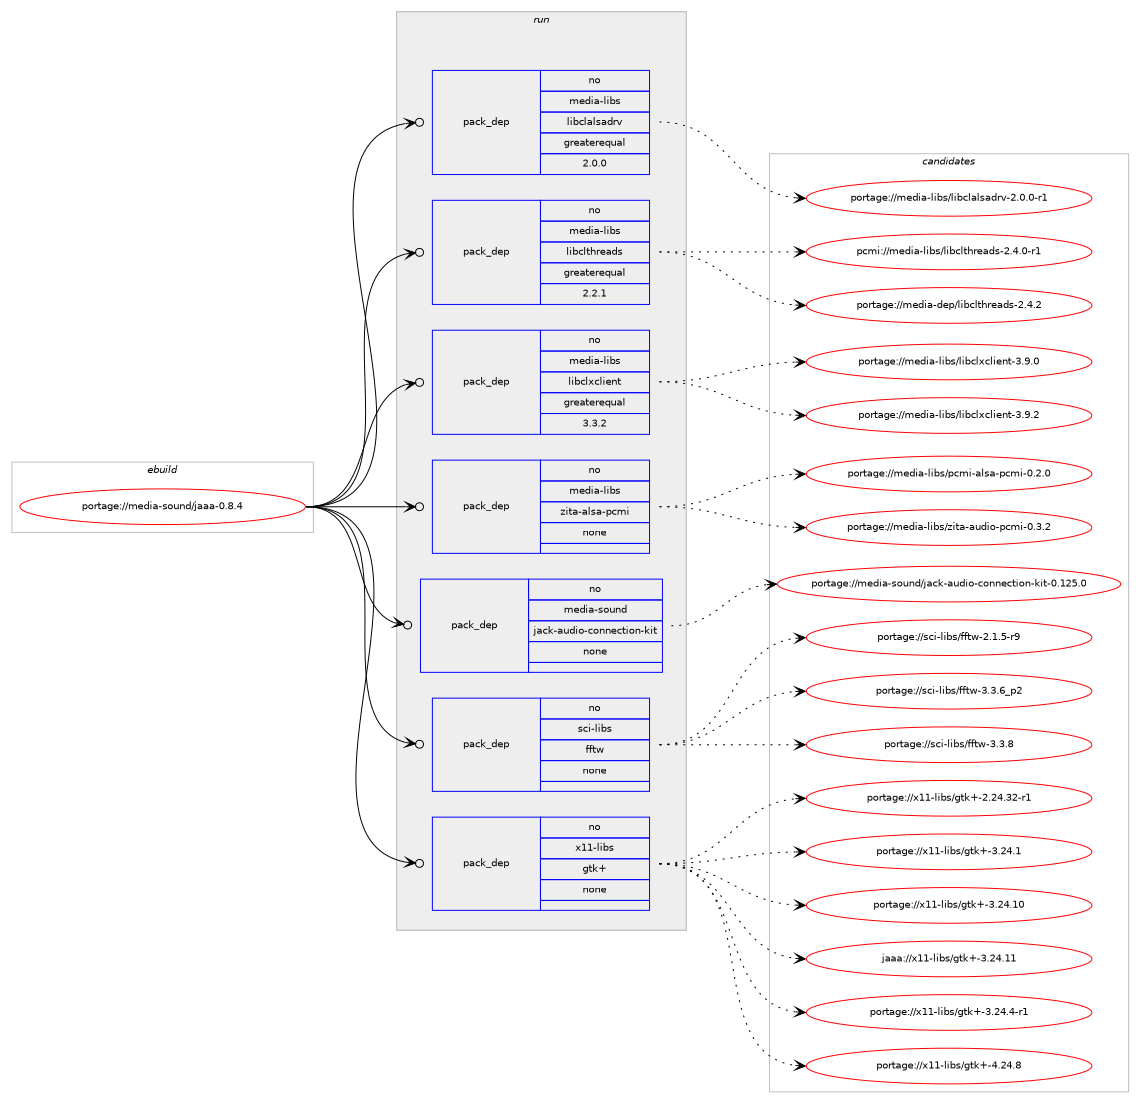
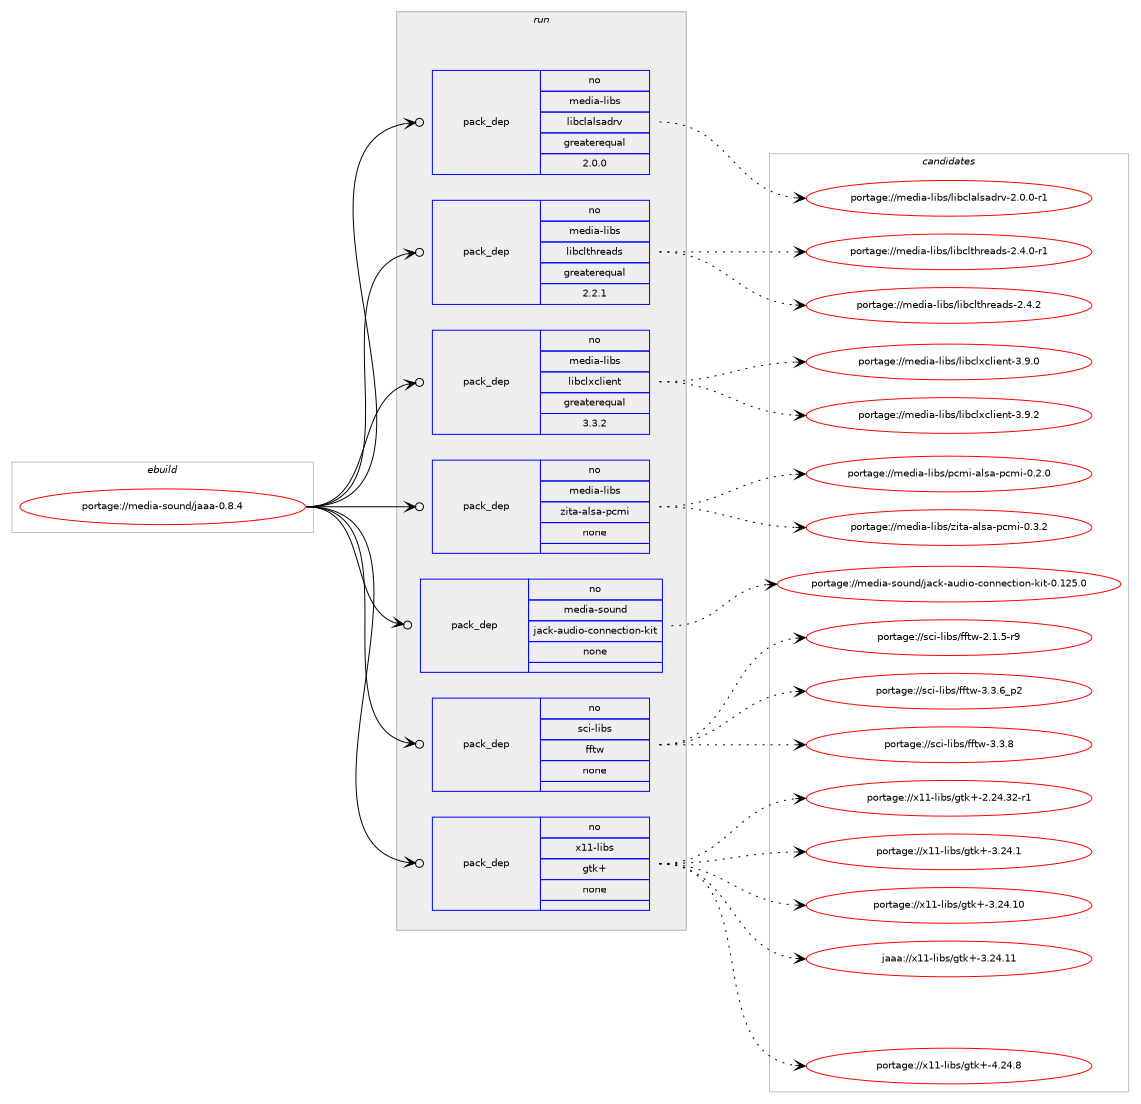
node "pcmi://media-libs/libclthreads-2.4.0-r1": label "pcmi://media-libs/libclthreads-2.4.0-r1" -> "portage://media-libs/libclthreads-2.4.0-r1"
node "portage://media-dep/libclthreads-2.4.2": label "portage://media-dep/libclthreads-2.4.2" -> "portage://media-libs/libclthreads-2.4.2"
node "portage://media-libs/zita-audio-pcmi-0.3.2": label "portage://media-libs/zita-audio-pcmi-0.3.2" -> "portage://media-libs/zita-alsa-pcmi-0.3.2"
node "portage://x11-libs/gtk+-3.24.4-r1": removed
